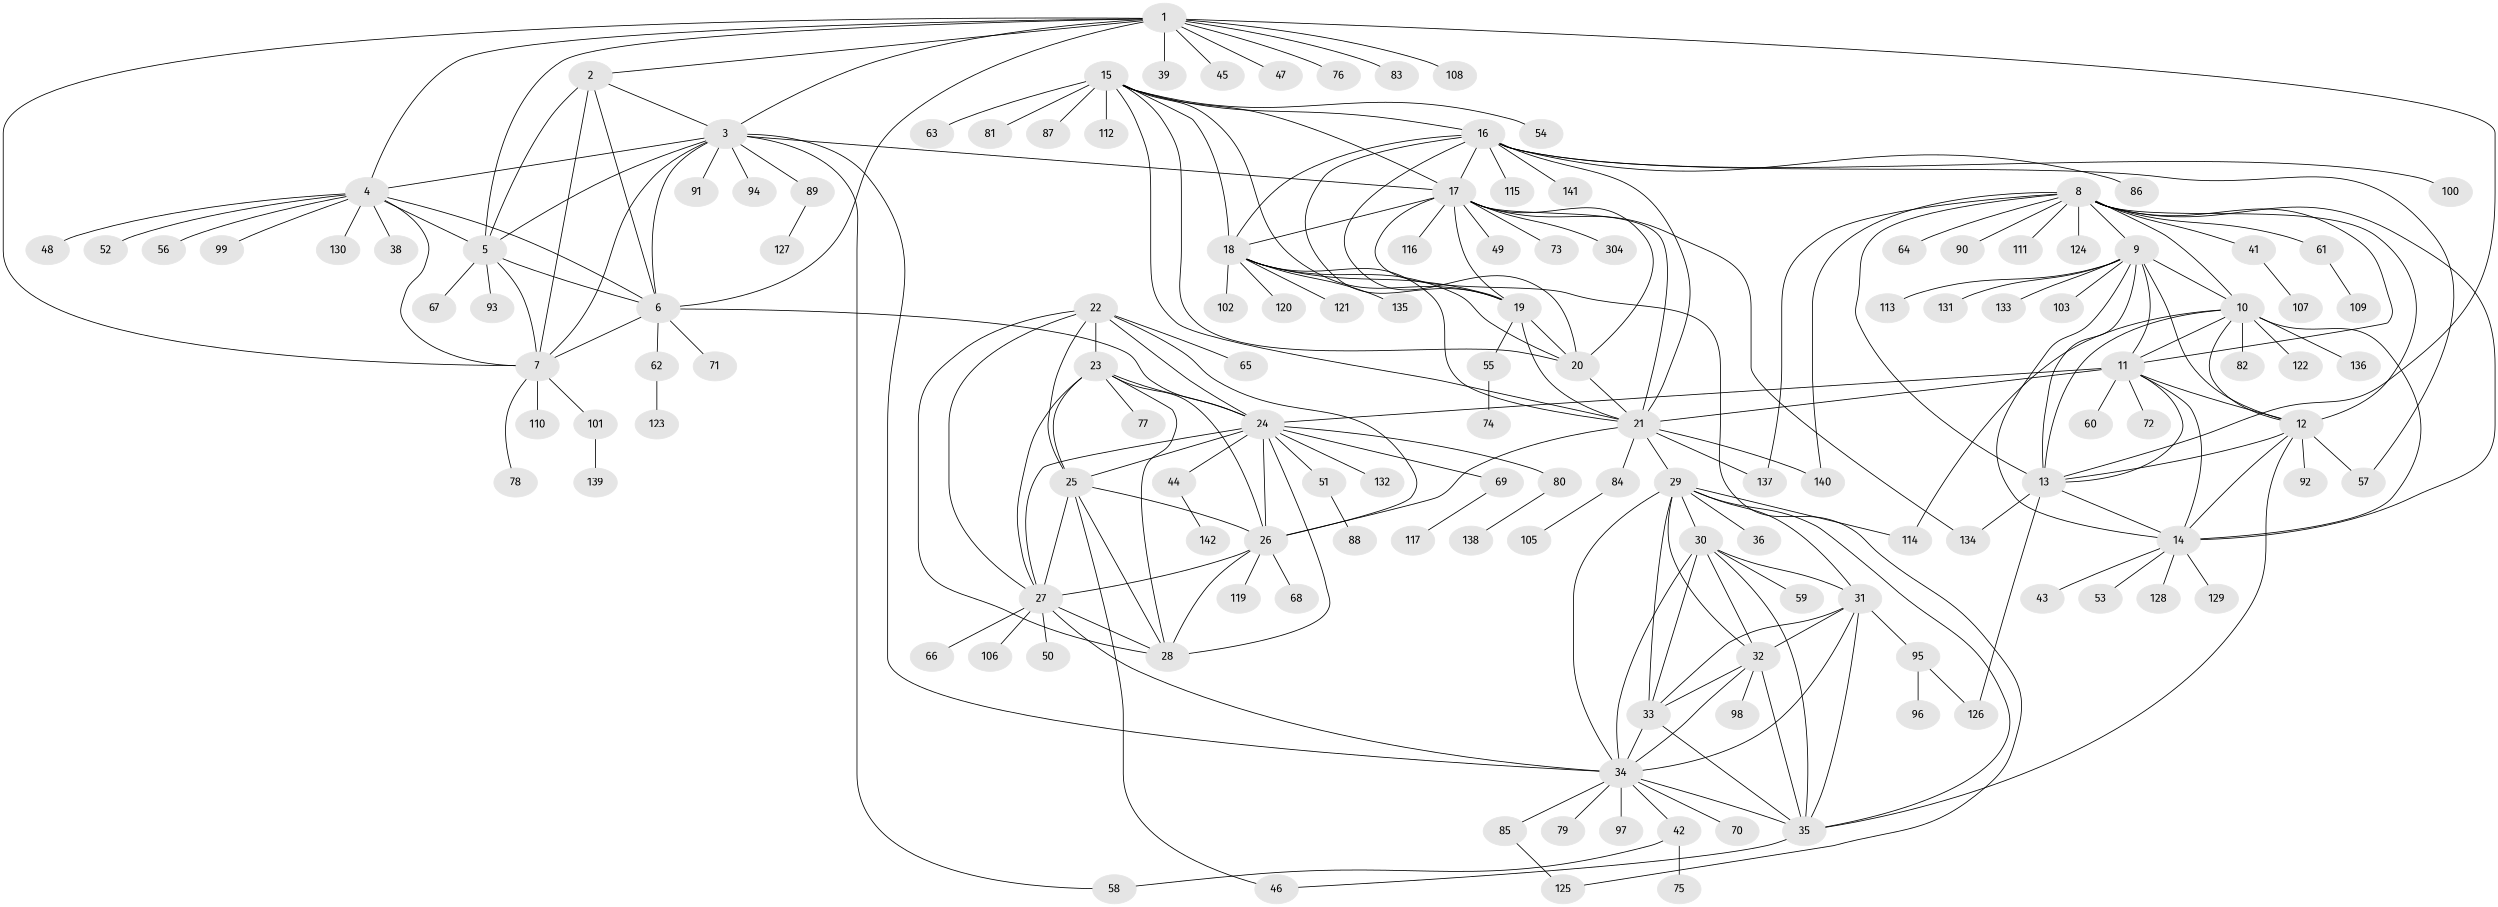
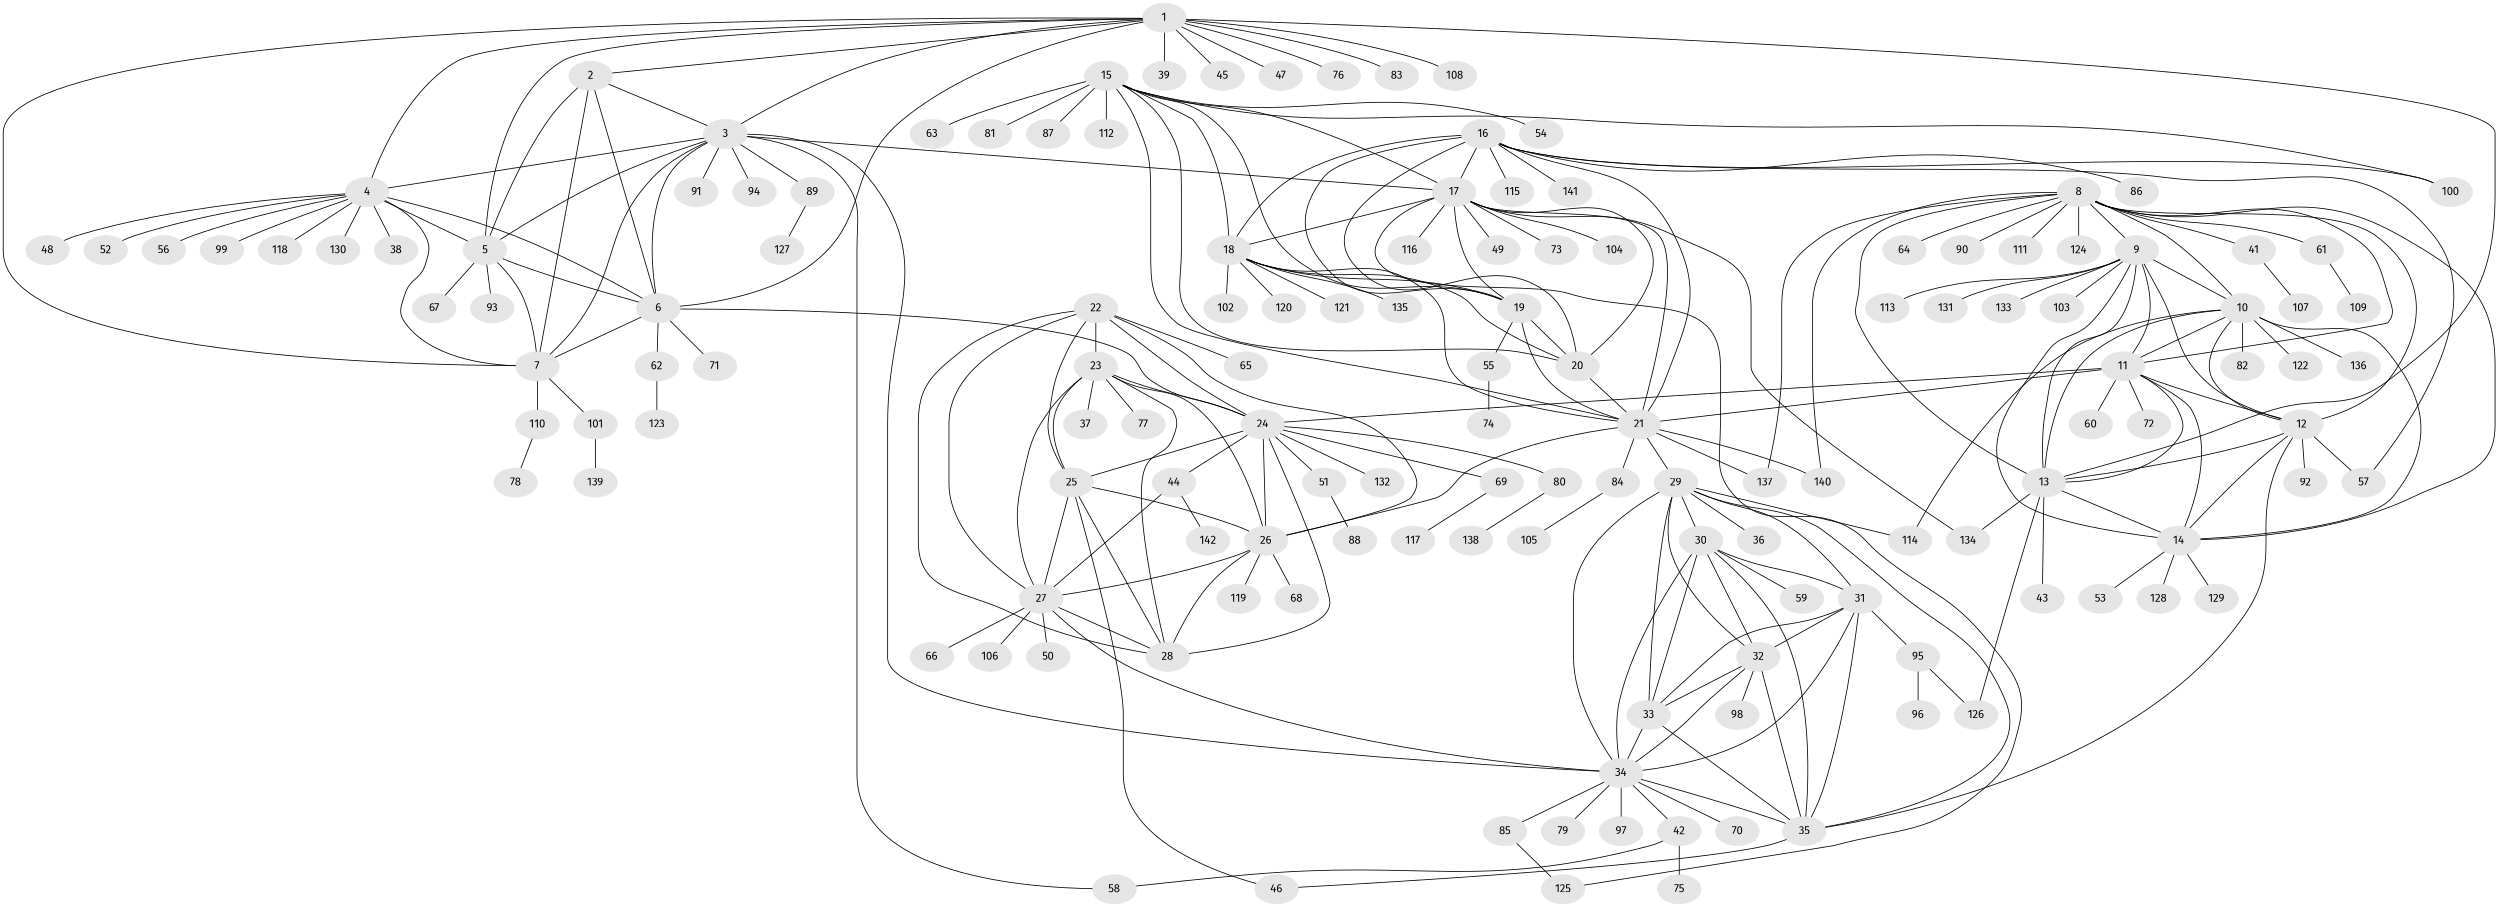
edge "15" -- "16": now "15" -- "100"
node "118": added
node "304": label "304" -> "104"
edge "7" -- "78": now "110" -- "78"
node "37": added
edge "24" -- "27": now "44" -- "27"
edge "14" -- "43": now "13" -- "43"
